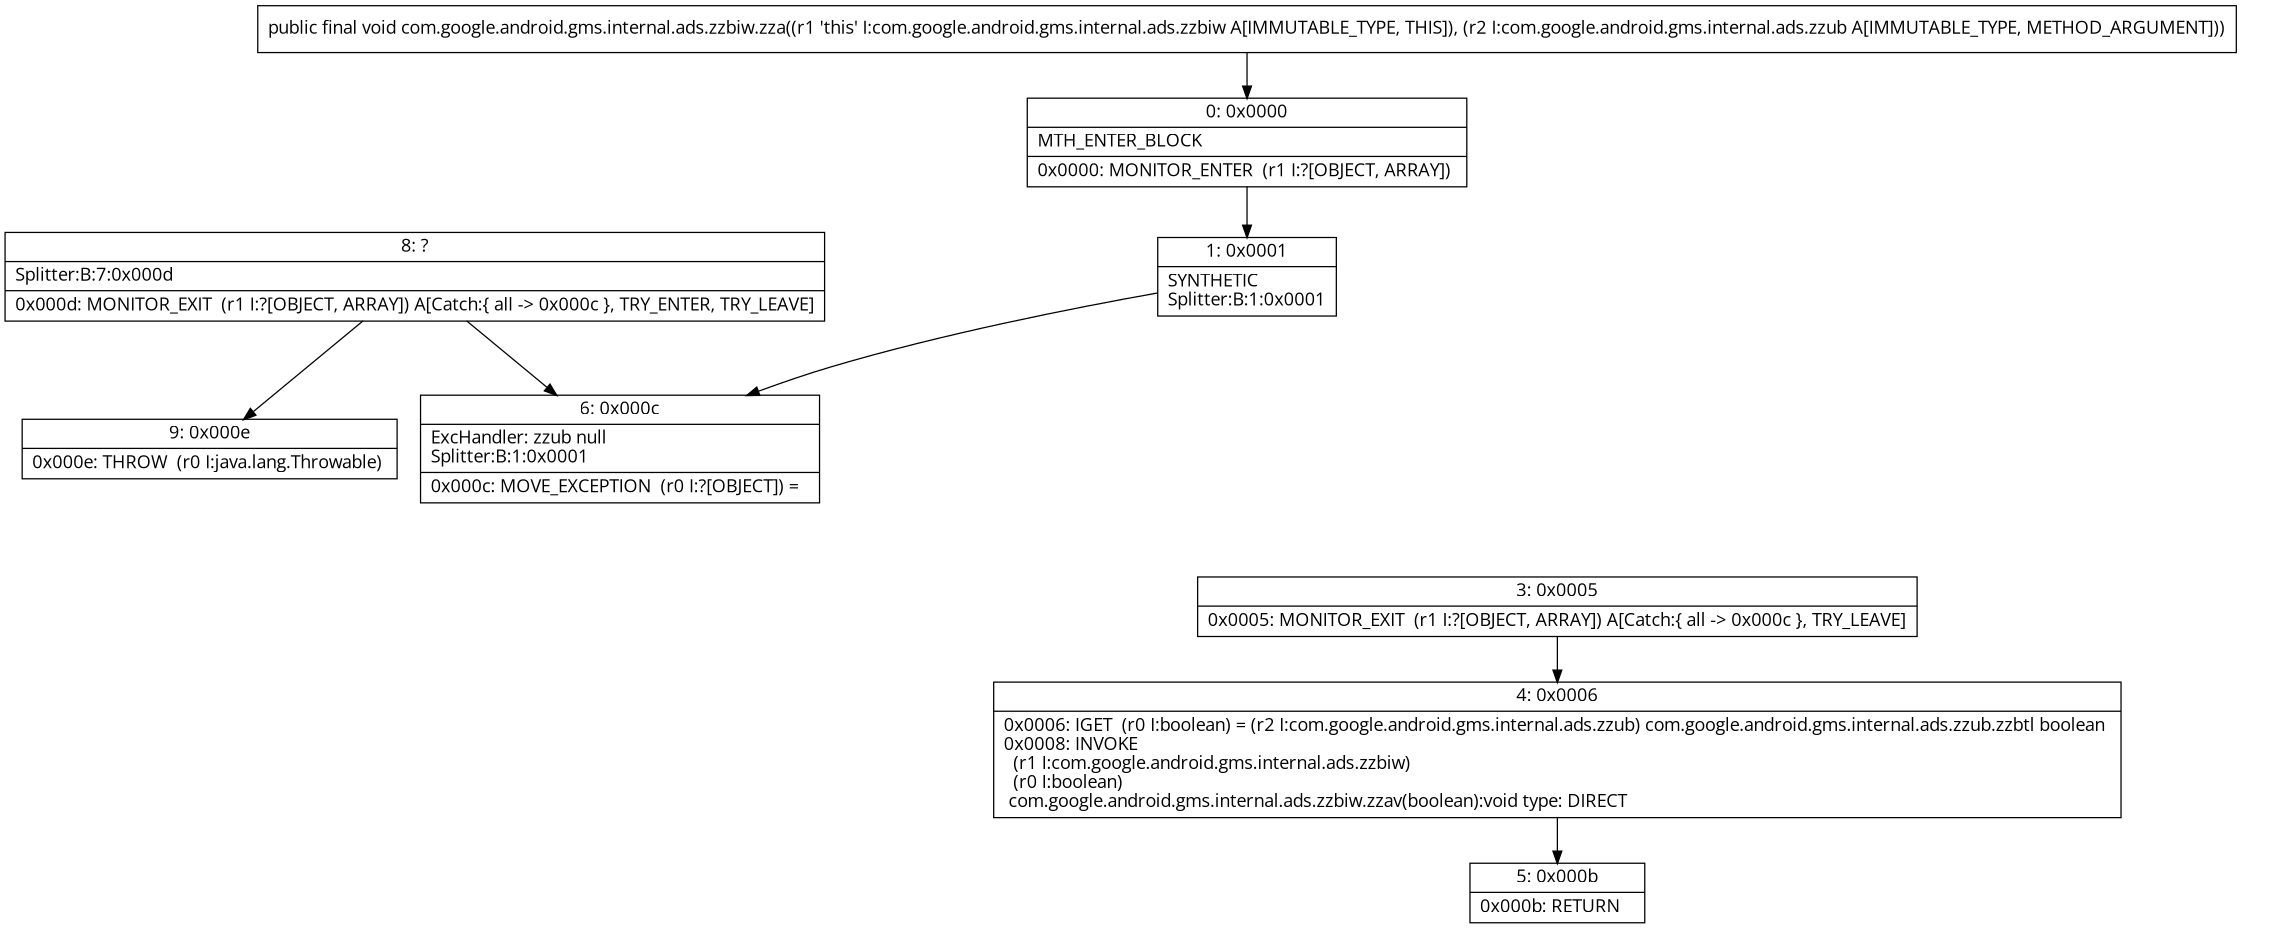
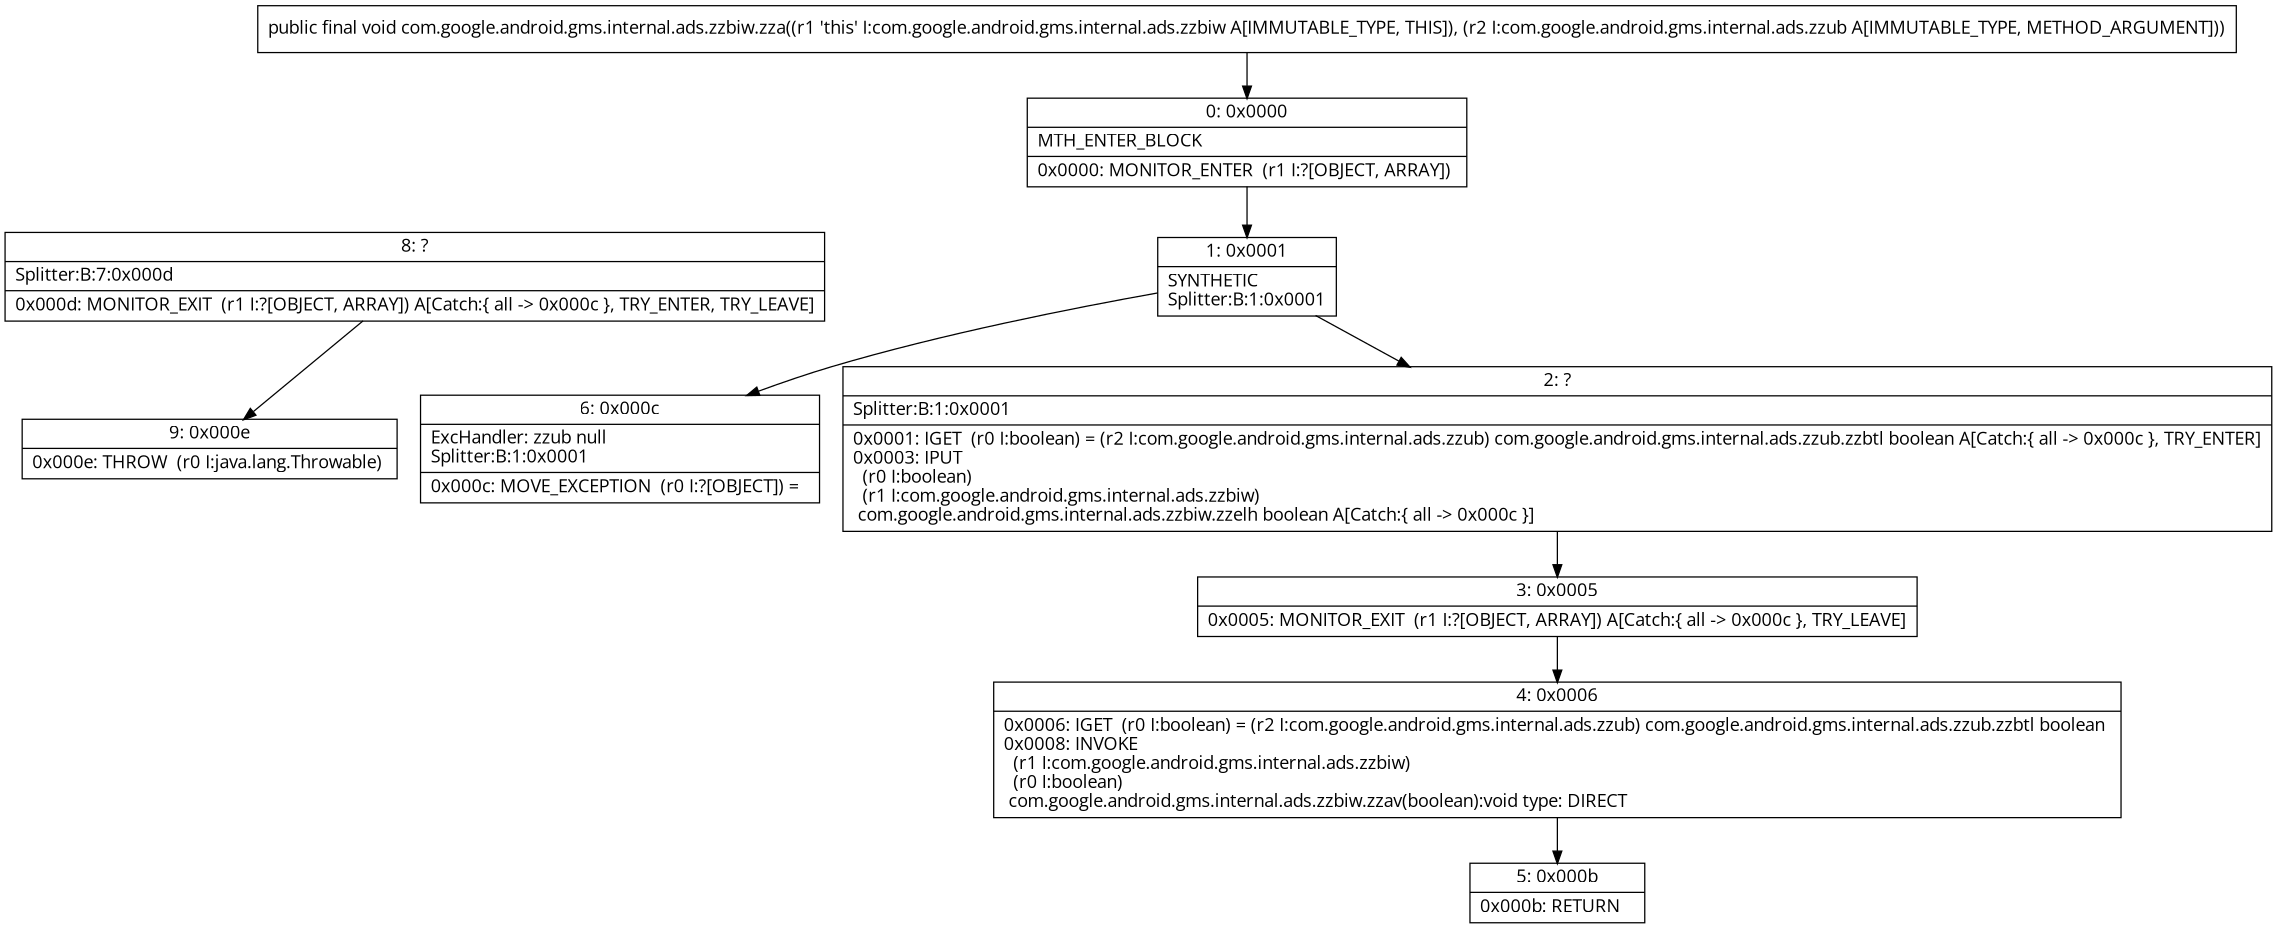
edge "8: ?" -> "6: 0x000c": removed
node "2: ?": added
